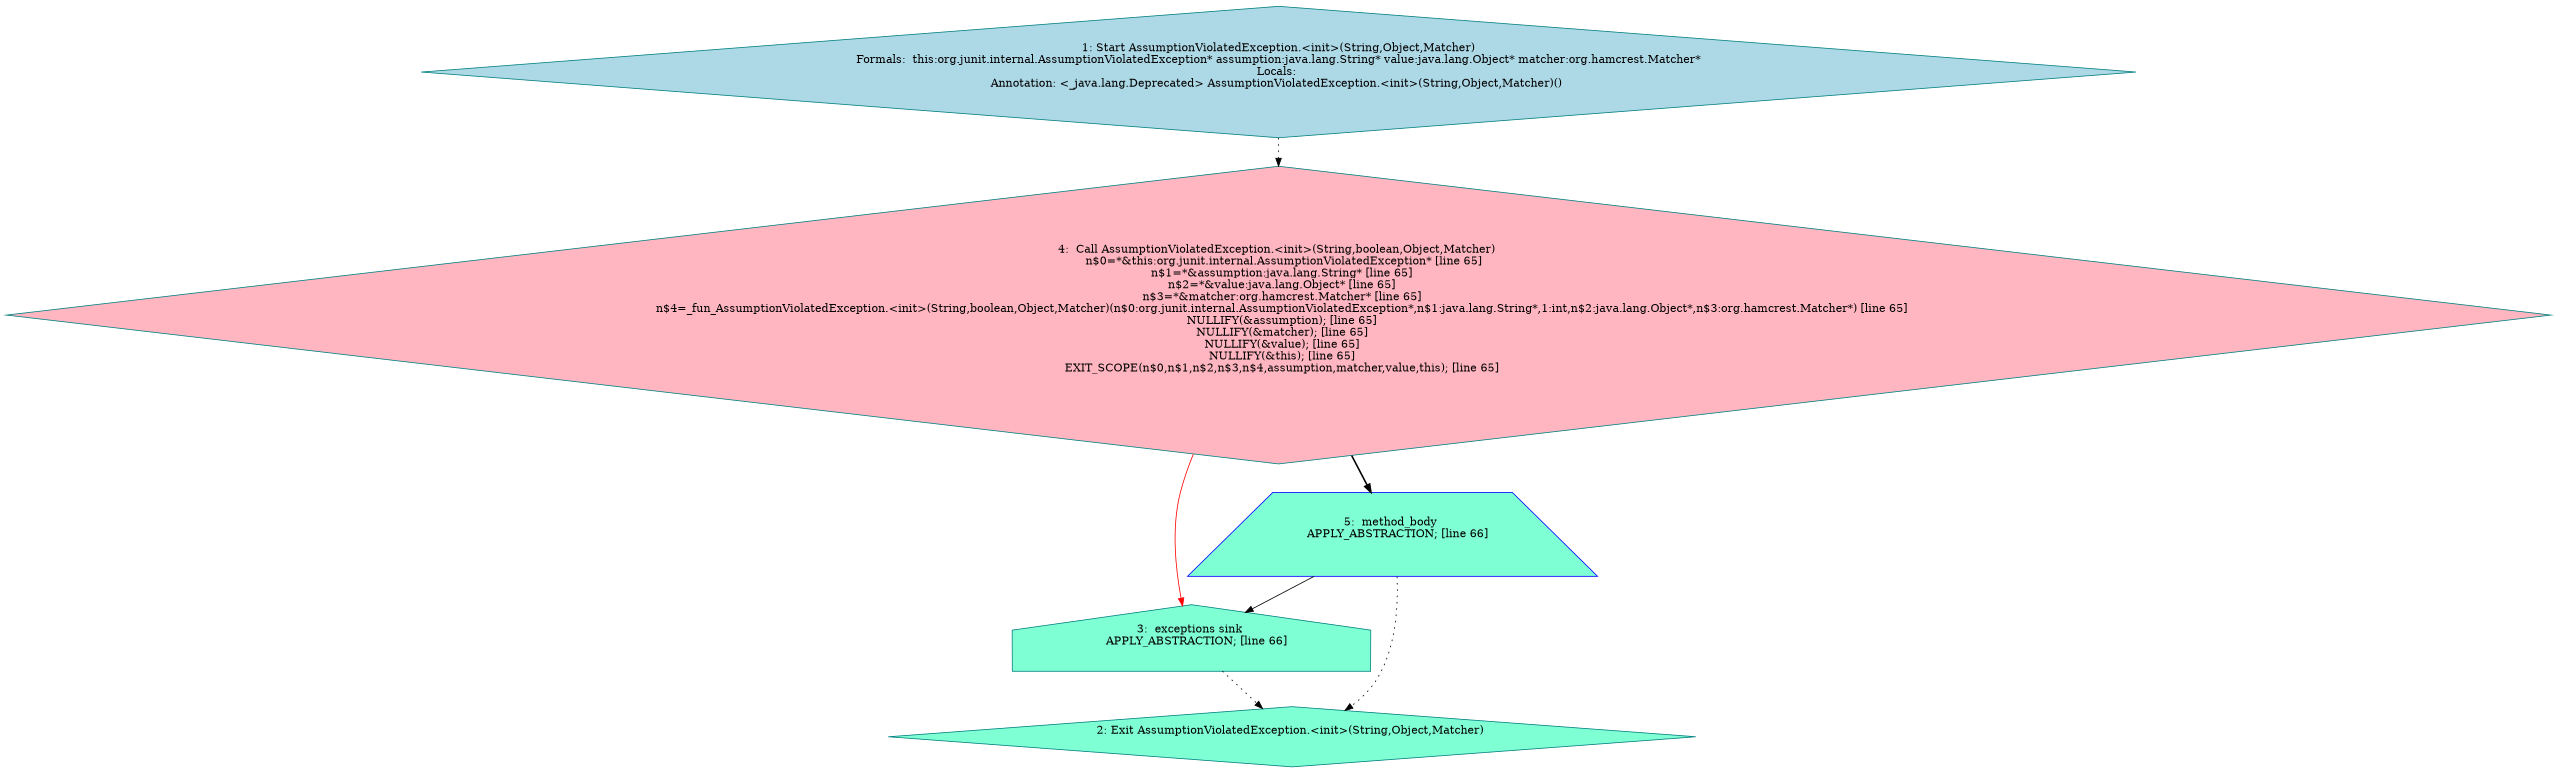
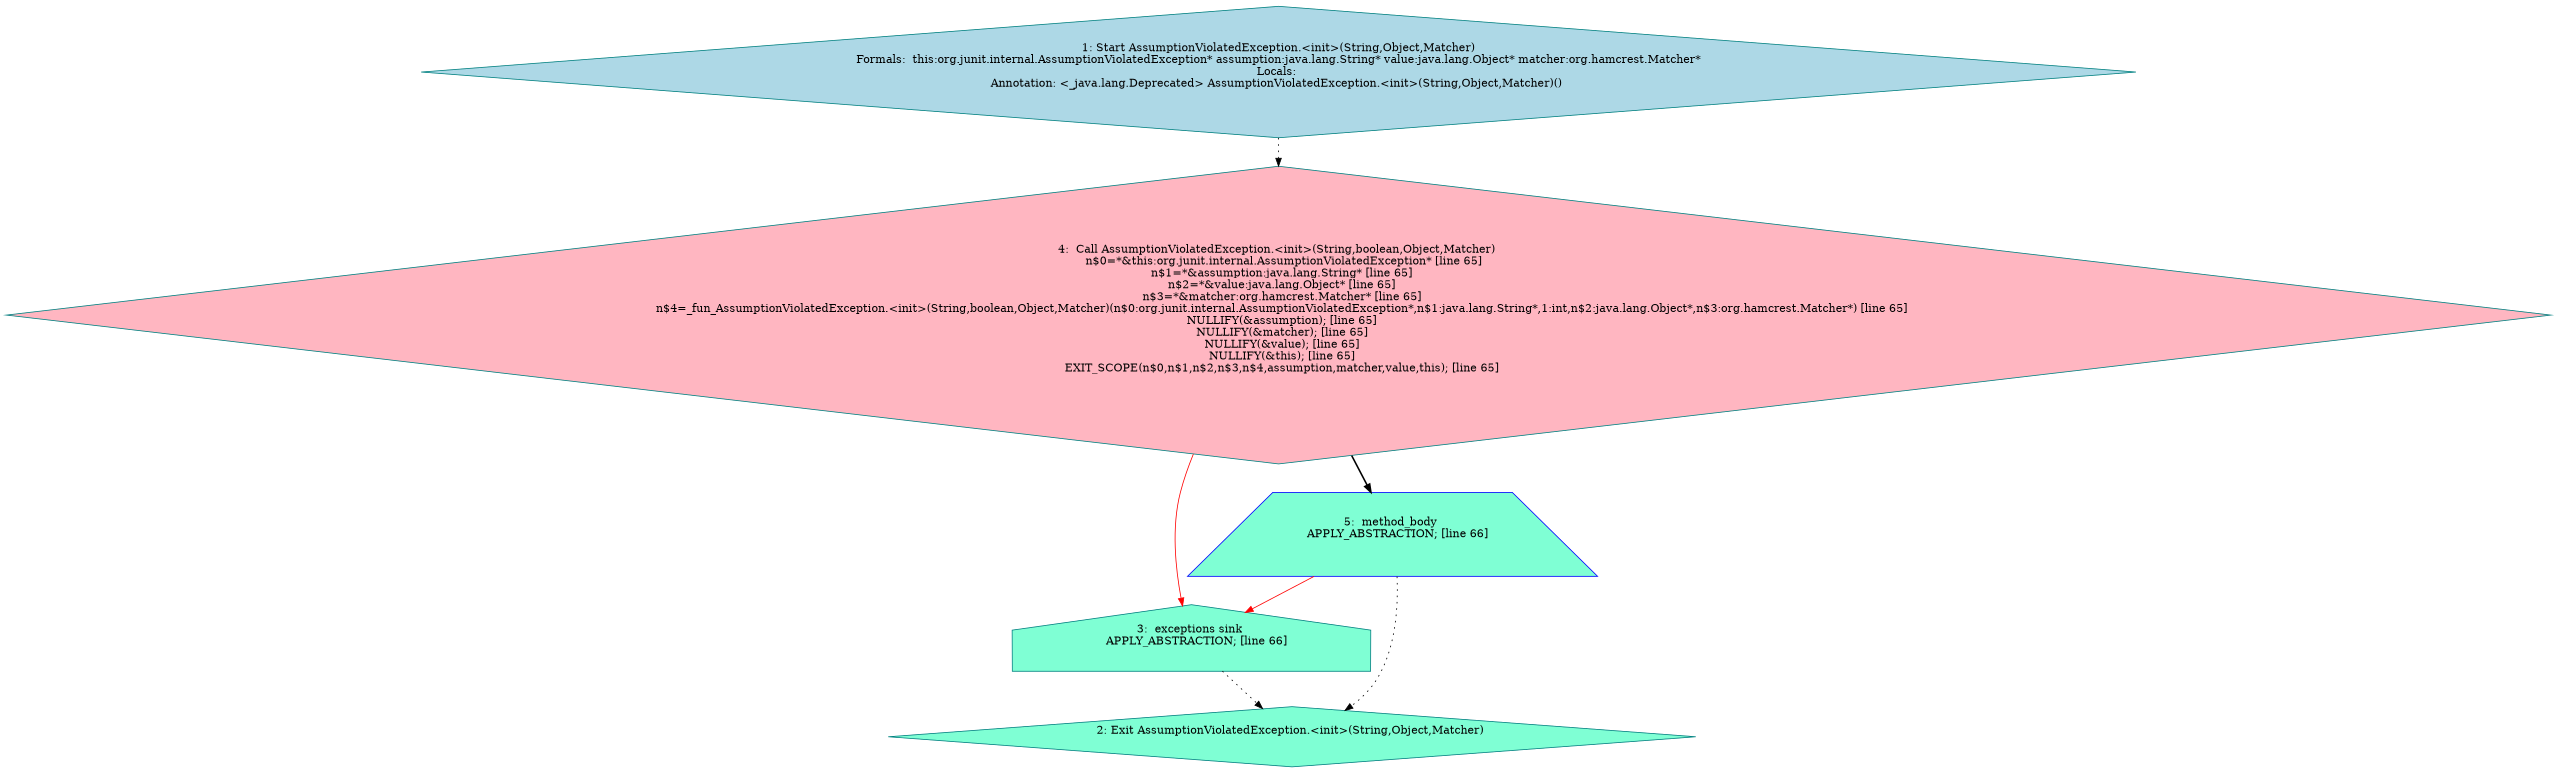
edge "5:  method_body APPLY_ABSTRACTION; [line 66]" -> "3:  exceptions sink APPLY_ABSTRACTION; [line 66]": color black -> red
